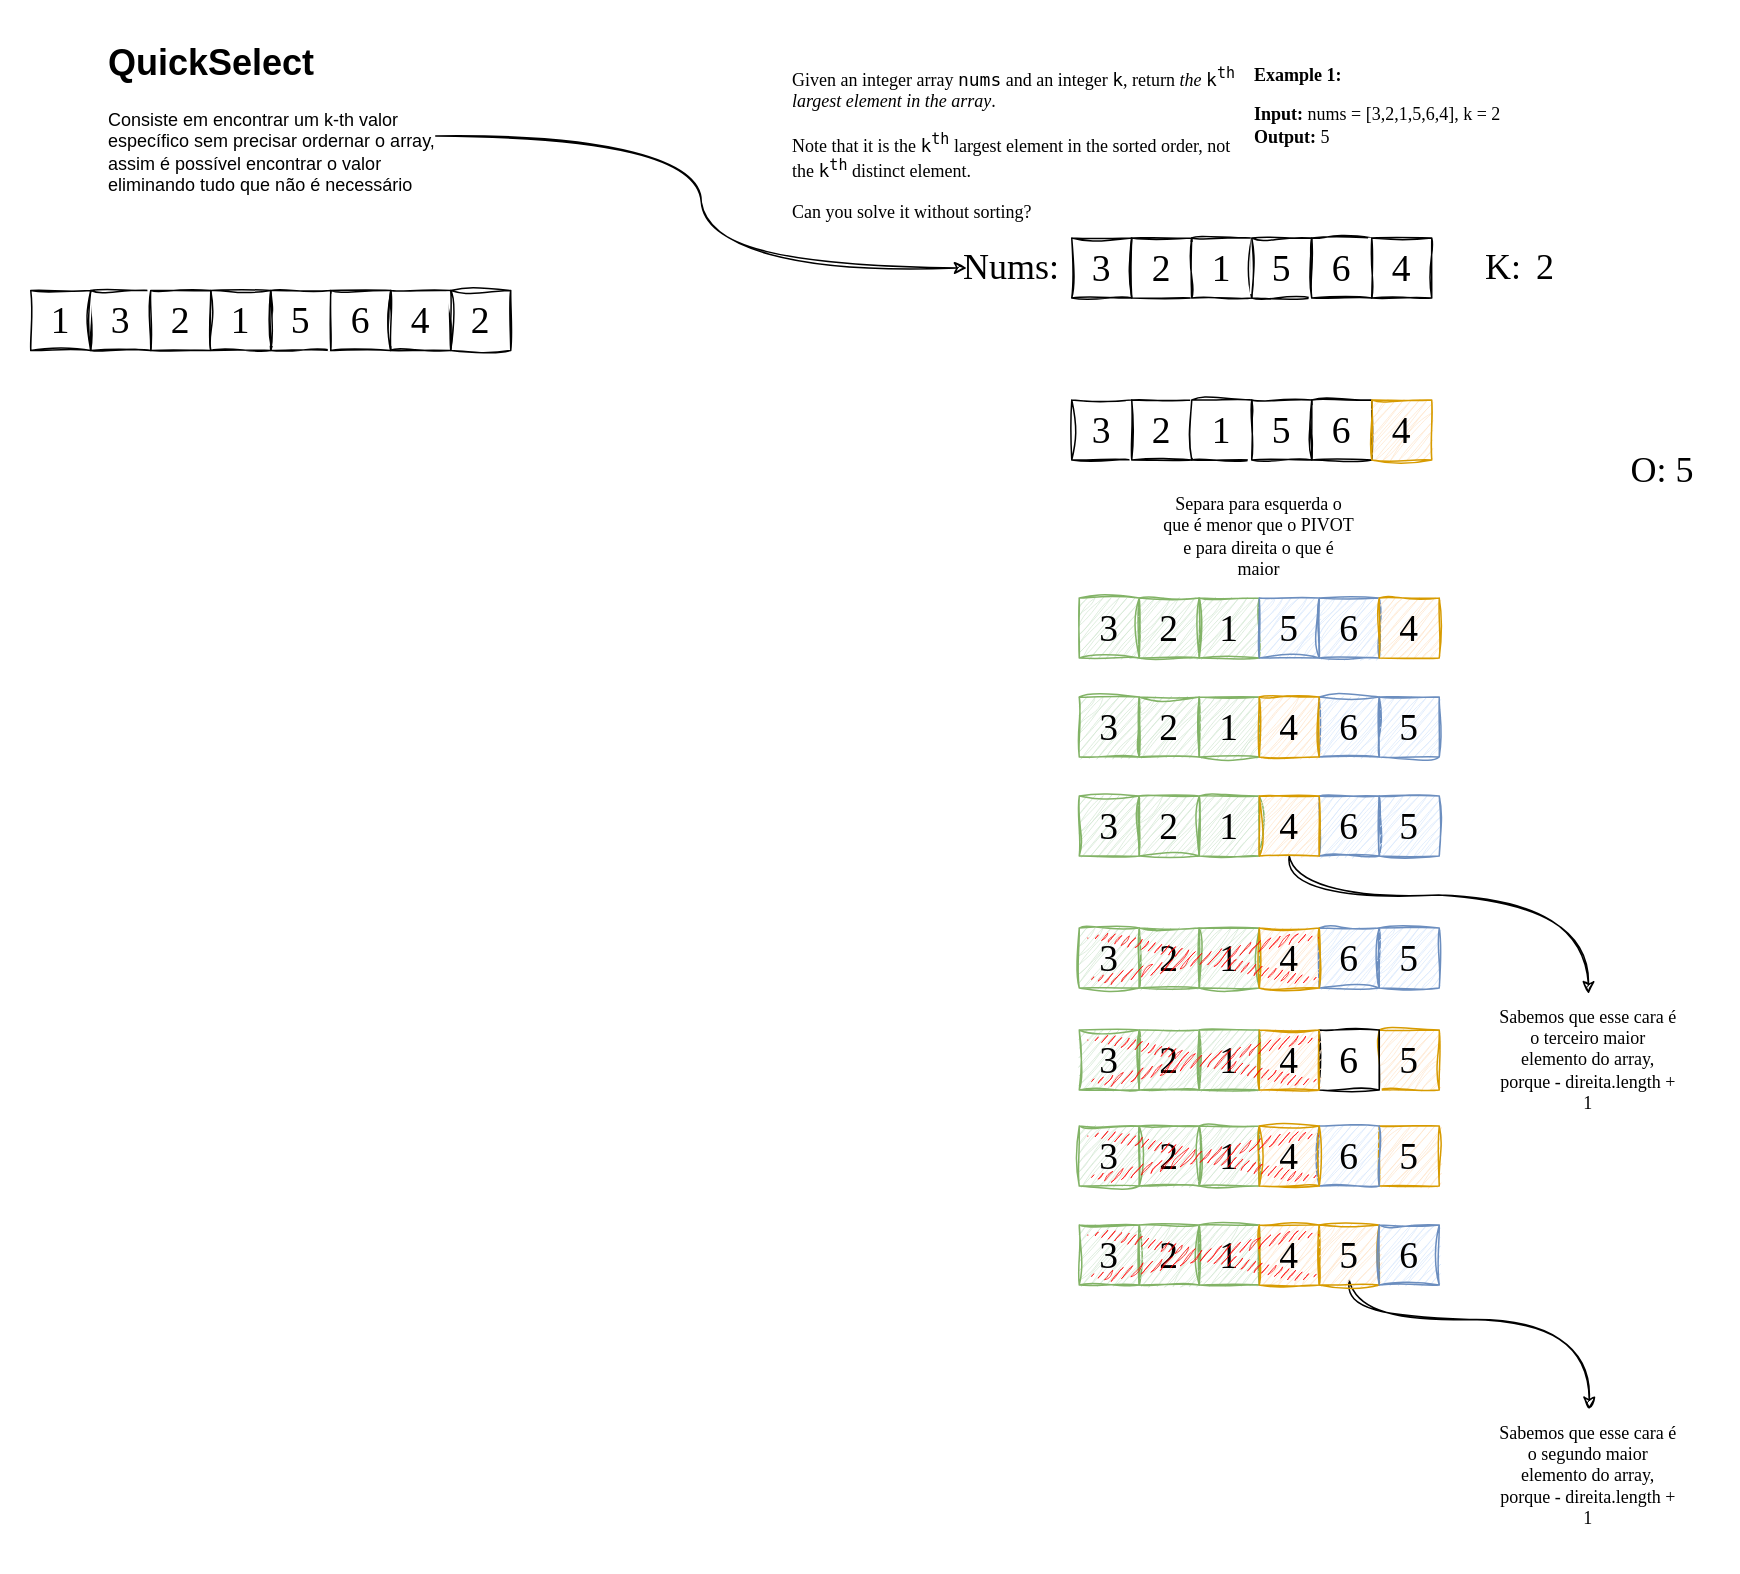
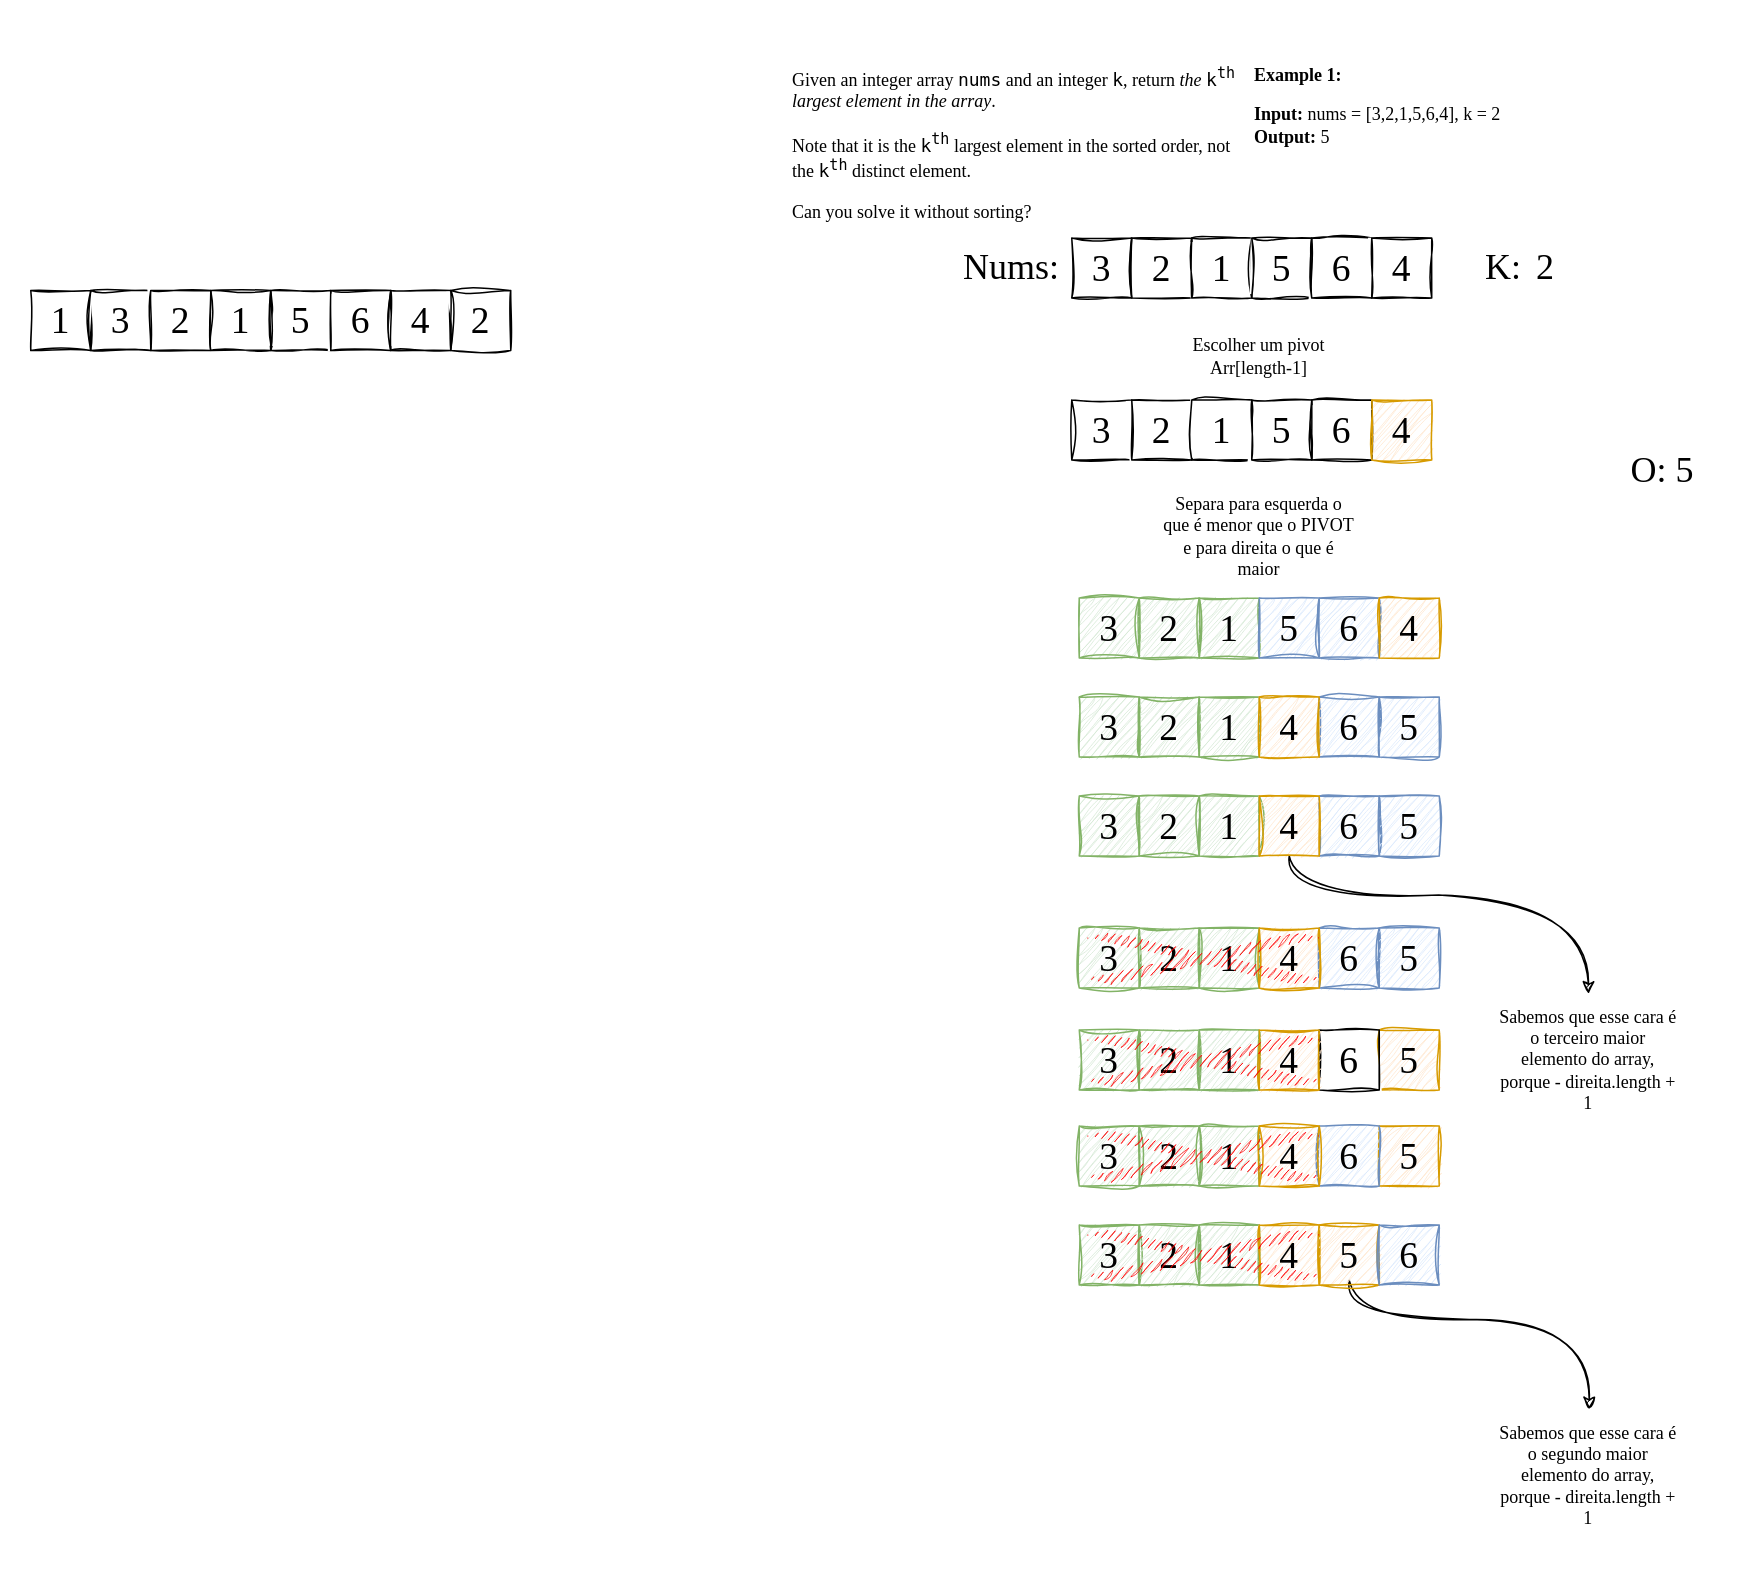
node "QuickSelect Consiste em encontrar um k-th valor específico sem precisar ordernar o array, assim é possível encontrar o valor eliminando tudo que não é necessário": removed
edge "QuickSelect Consiste em encontrar um k-th valor específico sem precisar ordernar o array, assim é possível encontrar o valor eliminando tudo que não é necessário" -> "Nums:": removed
node "Escolher um pivot Arr[length-1]": added
